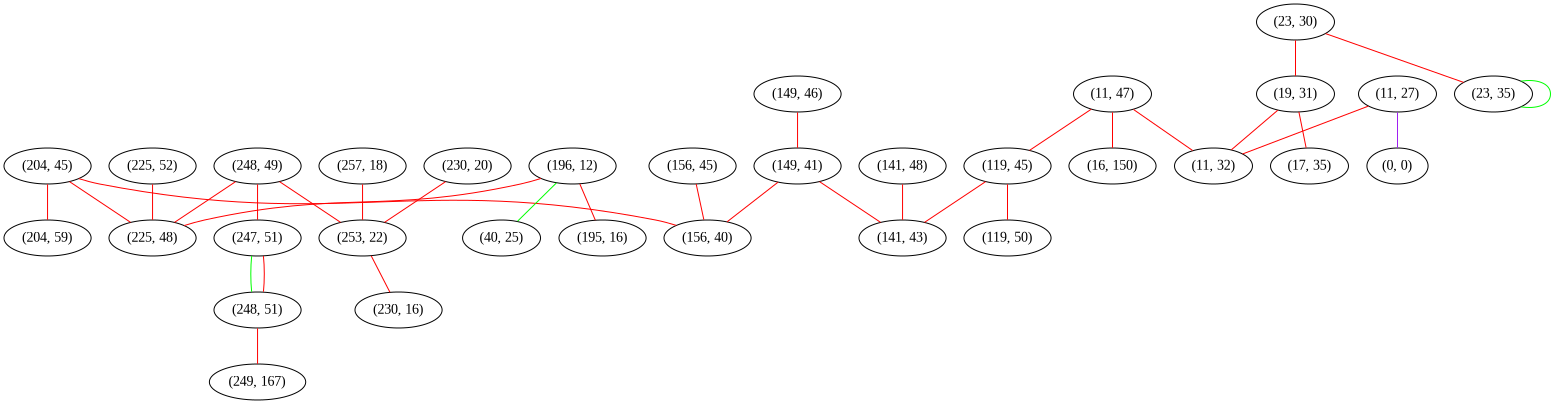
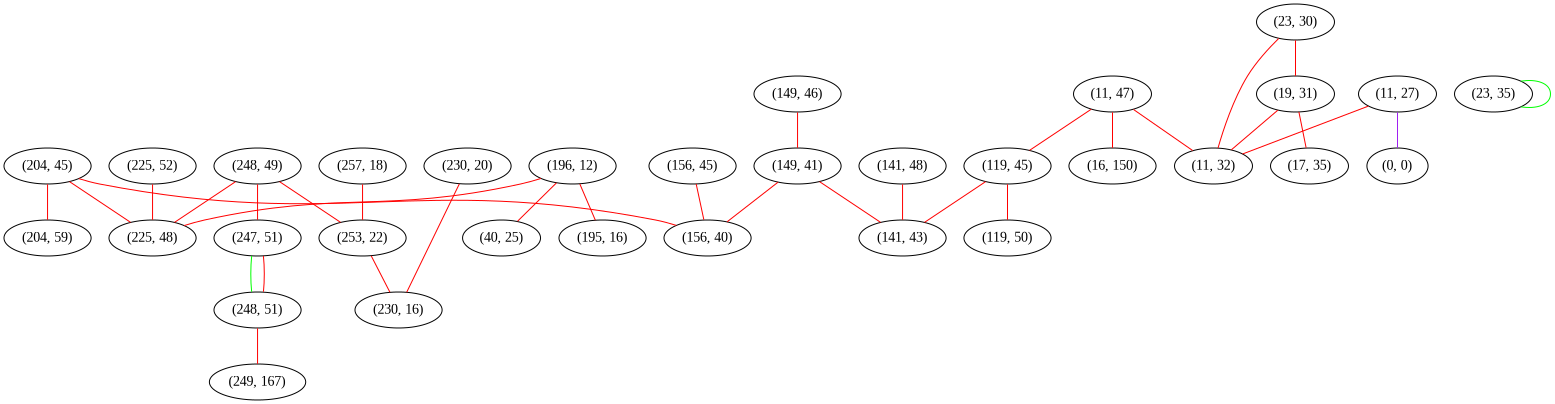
edge "(23, 30)" -- "(23, 35)": now "(23, 30)" -- "(11, 32)"
edge "(196, 12)" -- "(40, 25)": color green -> red
edge "(230, 20)" -- "(253, 22)": now "(230, 20)" -- "(230, 16)"
